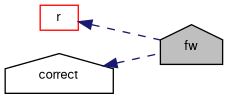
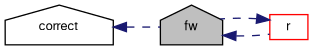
edge "r" -> "fw": added
